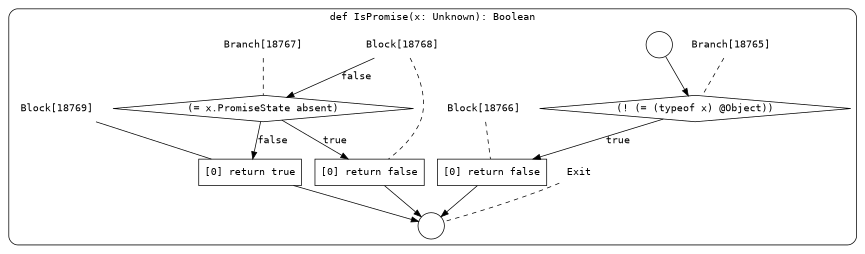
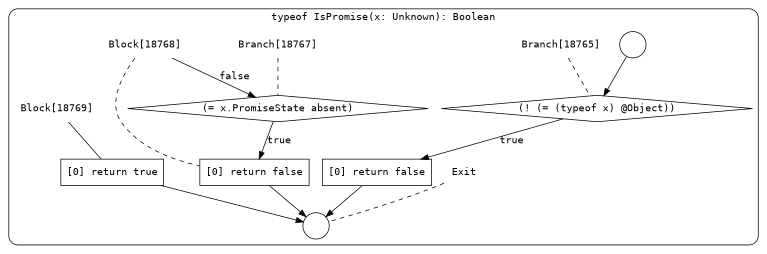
cluster "def IsPromise(x: Unknown): Boolean": label "def IsPromise(x: Unknown): Boolean" -> "typeof IsPromise(x: Unknown): Boolean"
node "Block[18766]": removed
edge "(= x.PromiseState absent)" -> "[0] return true": removed, label "false"
